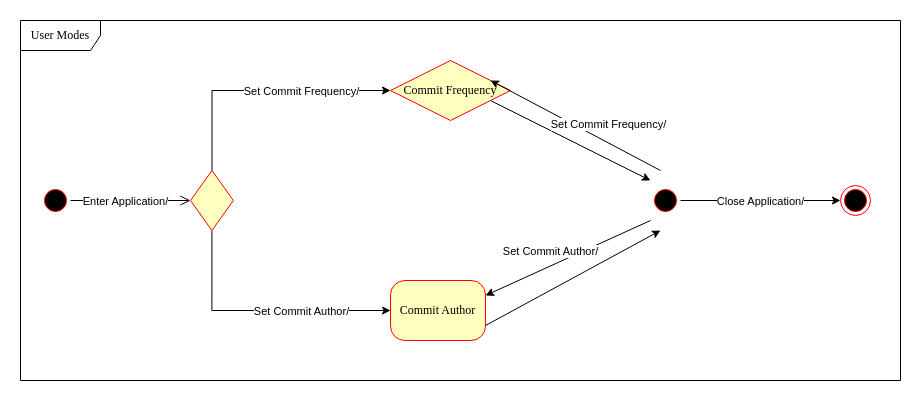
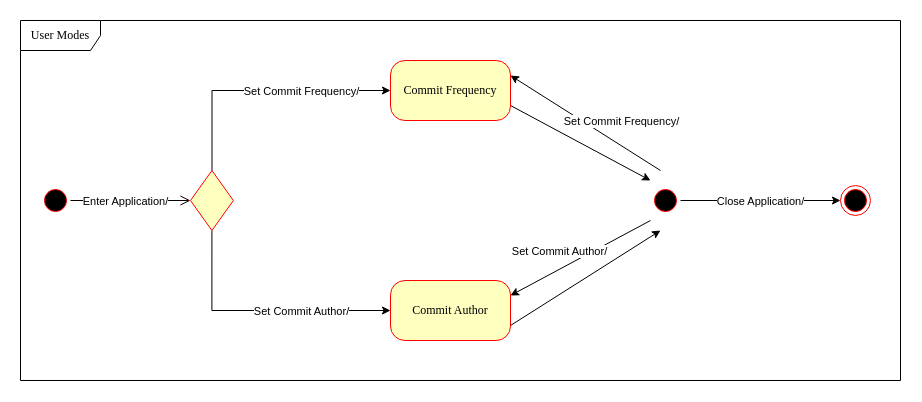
node "Commit Frequency": shape diamond -> rounded rectangle
node "Commit Author": size 95x60 -> 120x60
